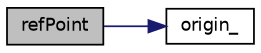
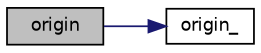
node "refPoint": label "refPoint" -> "origin"
